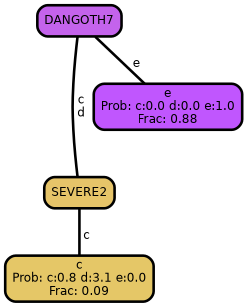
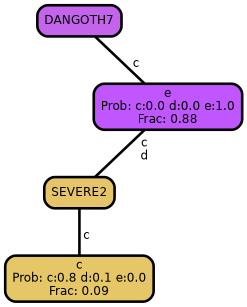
edge "DANGOTH7" -- "e Prob: c:0.0 d:0.0 e:1.0 Frac: 0.88": label " e" -> " c"
edge "DANGOTH7" -- "SEVERE2": now "e Prob: c:0.0 d:0.0 e:1.0 Frac: 0.88" -- "SEVERE2"
node "c Prob: c:0.8 d:3.1 e:0.0 Frac: 0.09": label "c Prob: c:0.8 d:3.1 e:0.0 Frac: 0.09" -> "c Prob: c:0.8 d:0.1 e:0.0 Frac: 0.09"
